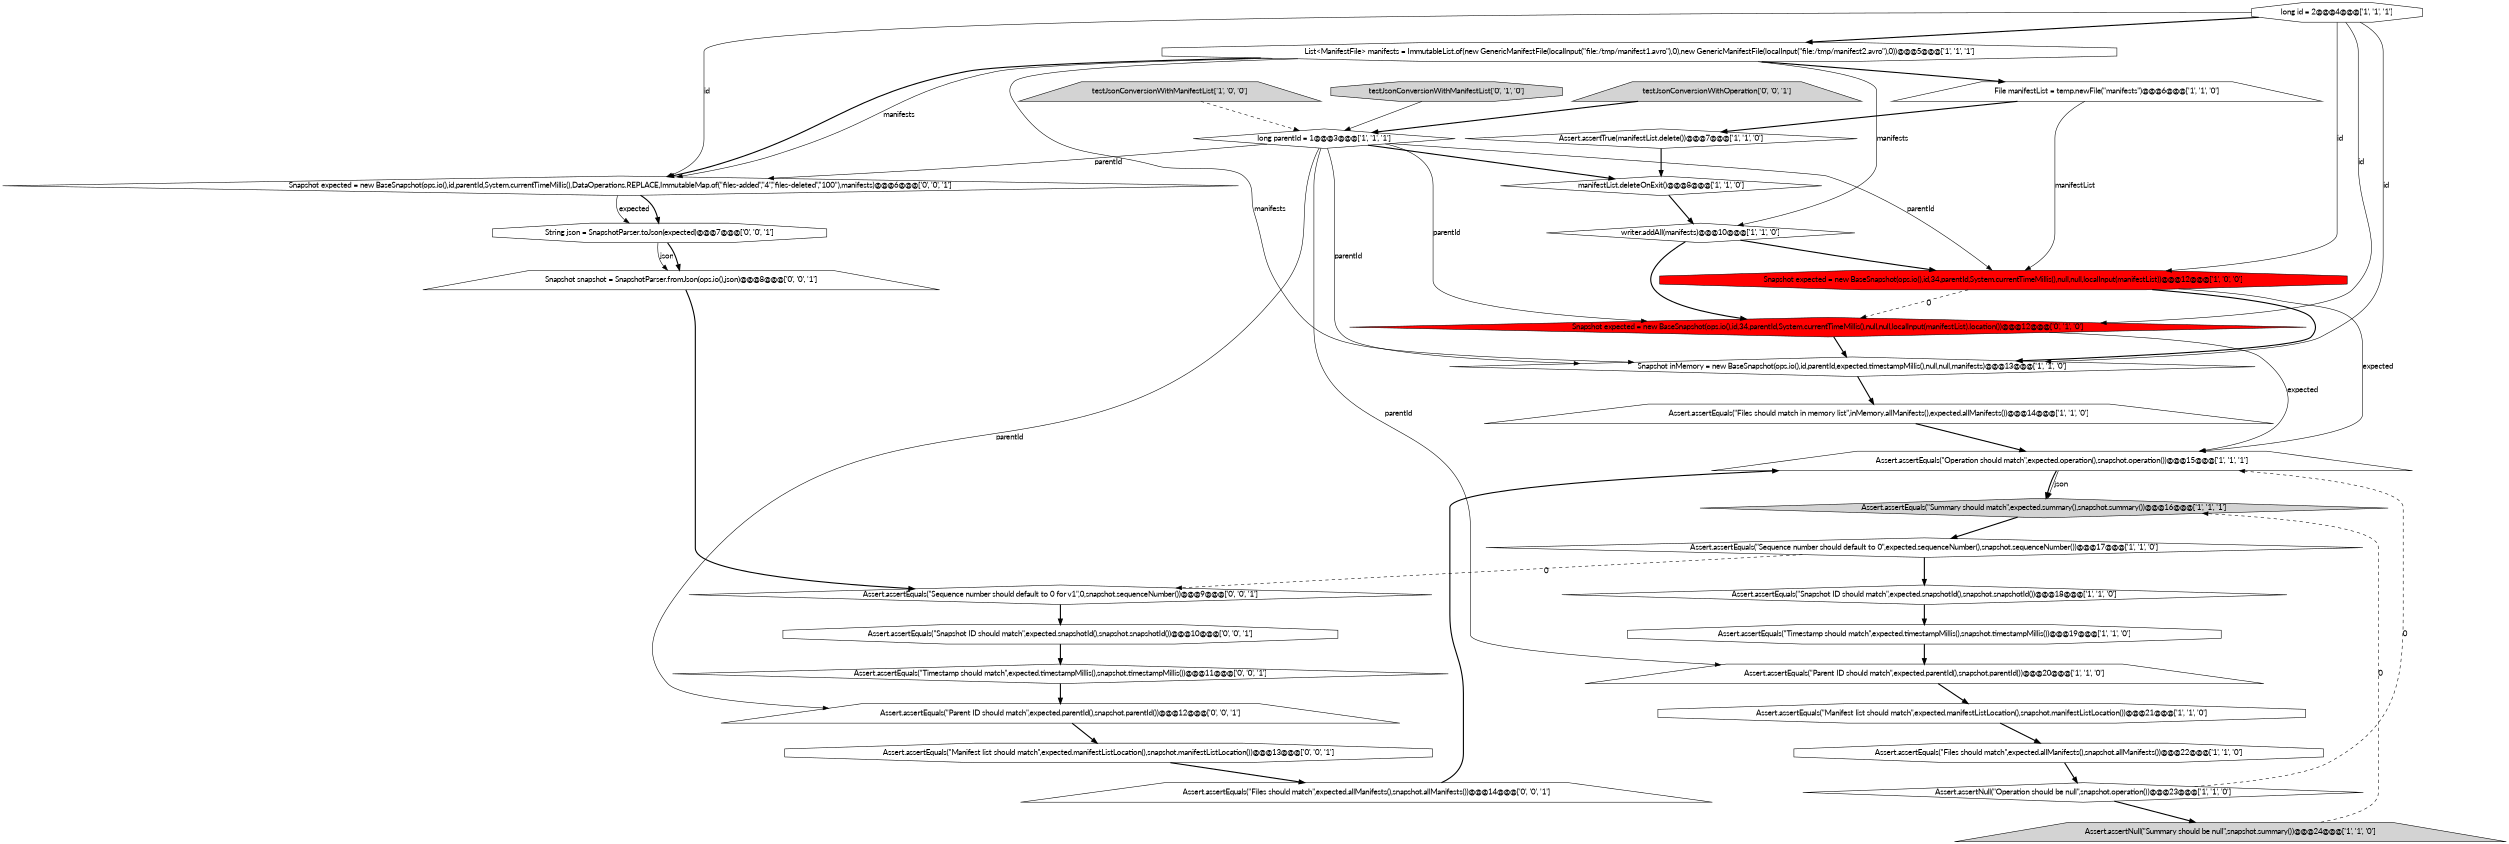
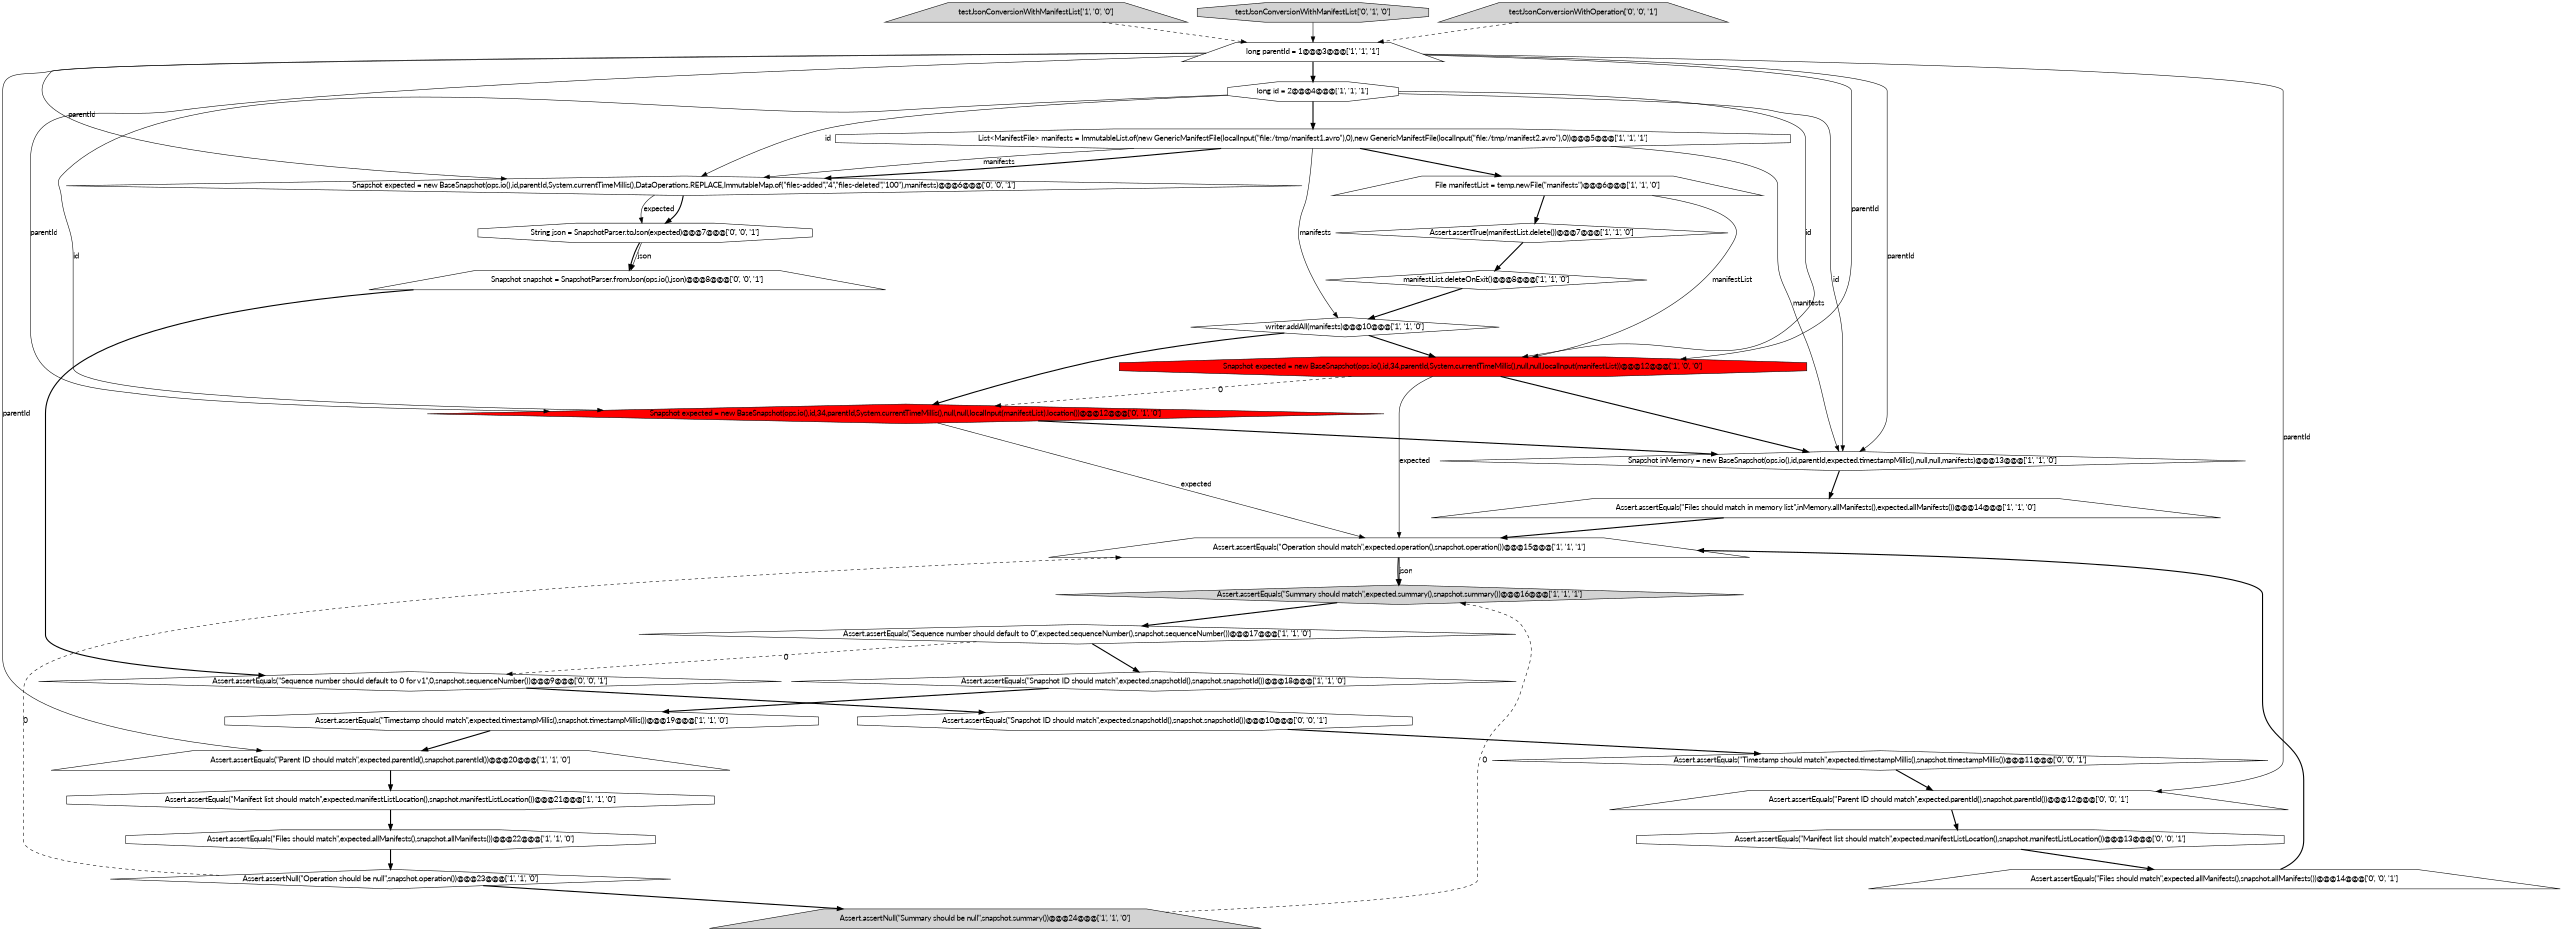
edge "testJsonConversionWithOperation['0', '0', '1']" -> "long parentId = 1@@@3@@@['1', '1', '1']": style bold -> dashed
node "long parentId = 1@@@3@@@['1', '1', '1']": shape diamond -> trapezium
edge "long parentId = 1@@@3@@@['1', '1', '1']" -> "manifestList.deleteOnExit()@@@8@@@['1', '1', '0']": now "long parentId = 1@@@3@@@['1', '1', '1']" -> "long id = 2@@@4@@@['1', '1', '1']"
